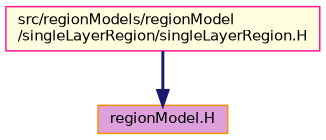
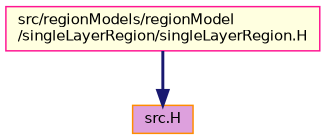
node "regionModel.H": label "regionModel.H" -> "src.H"
